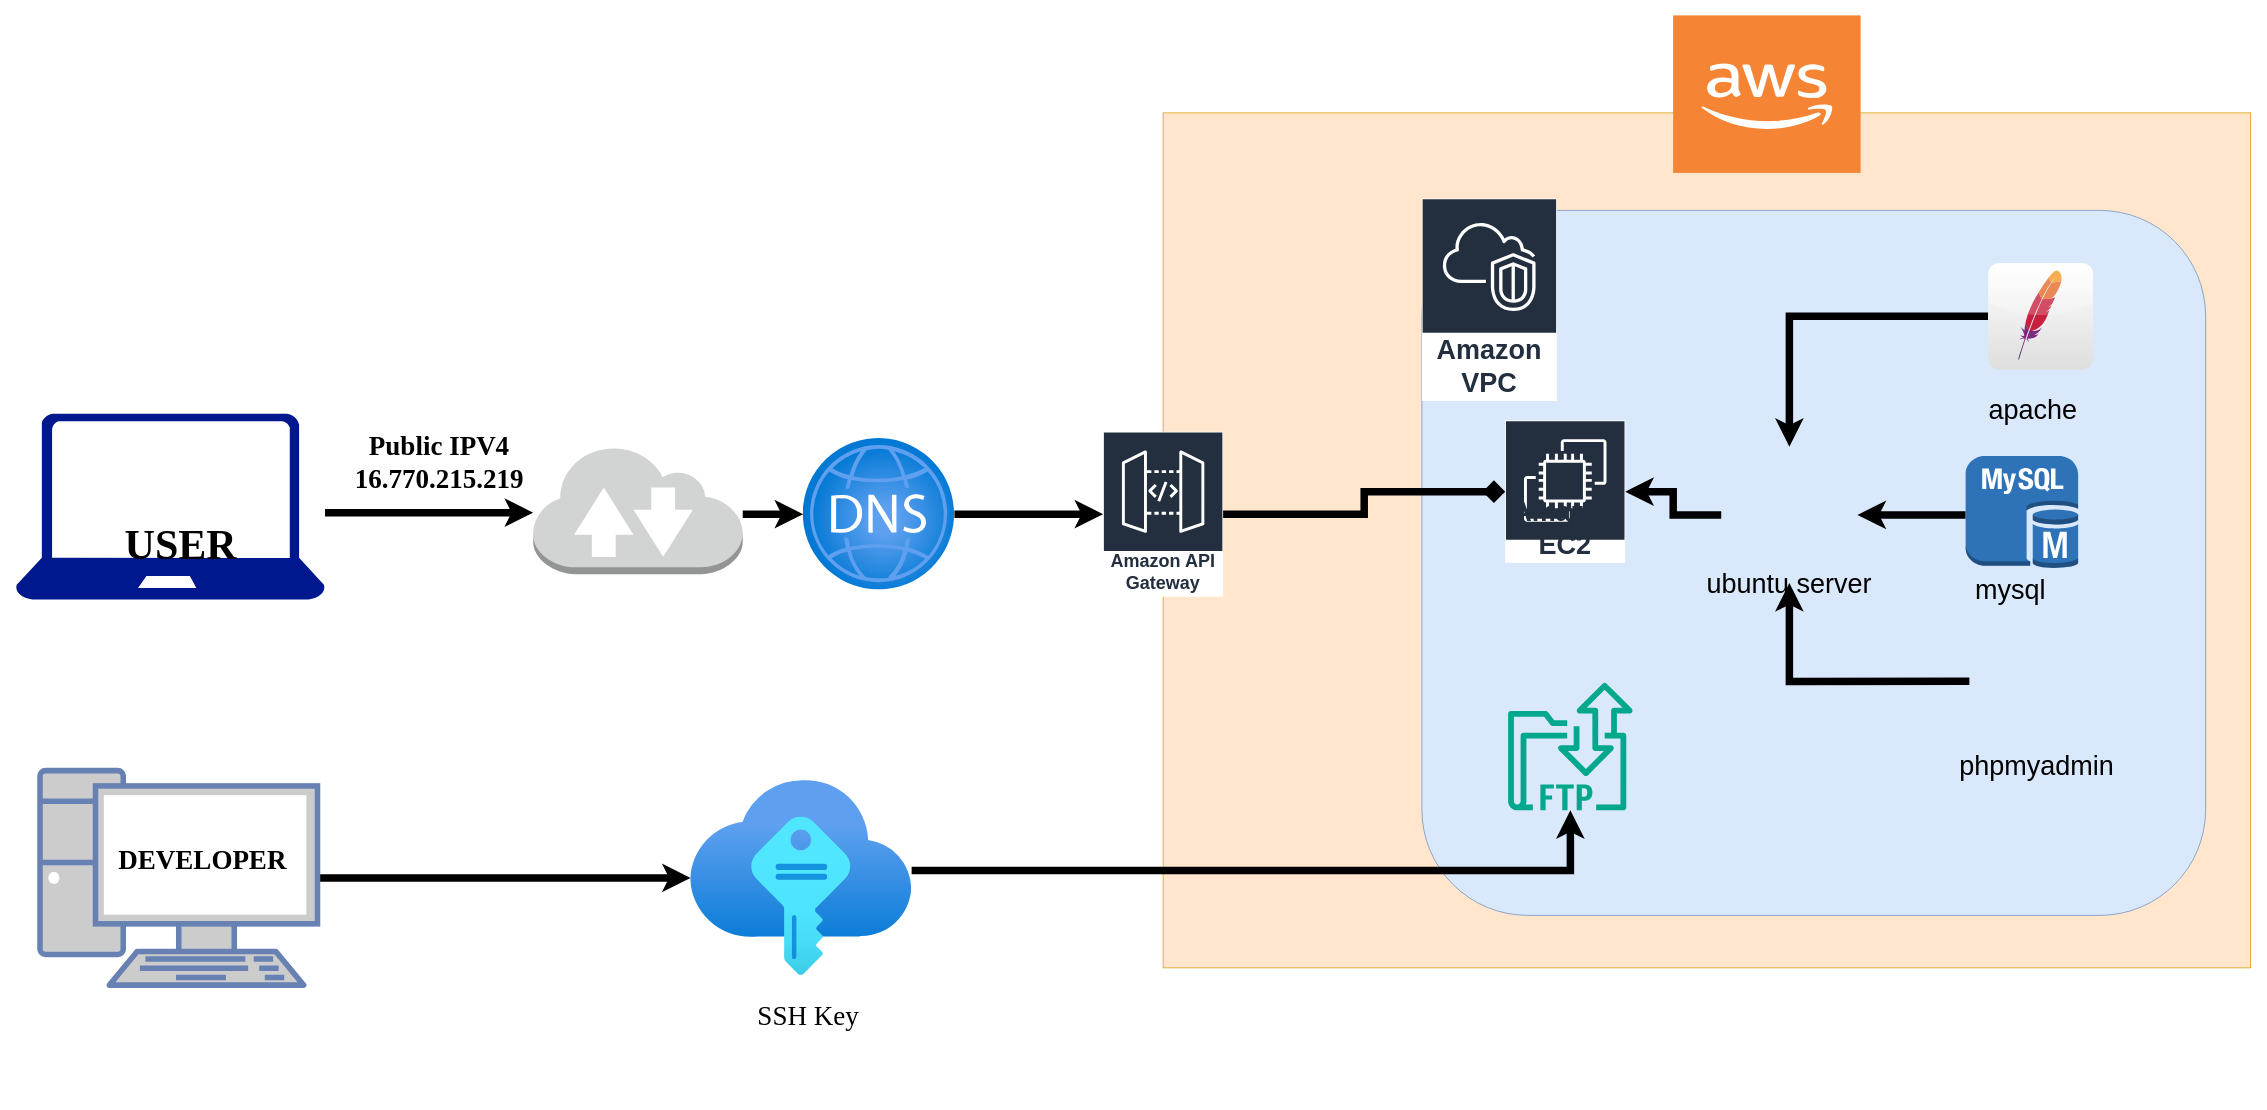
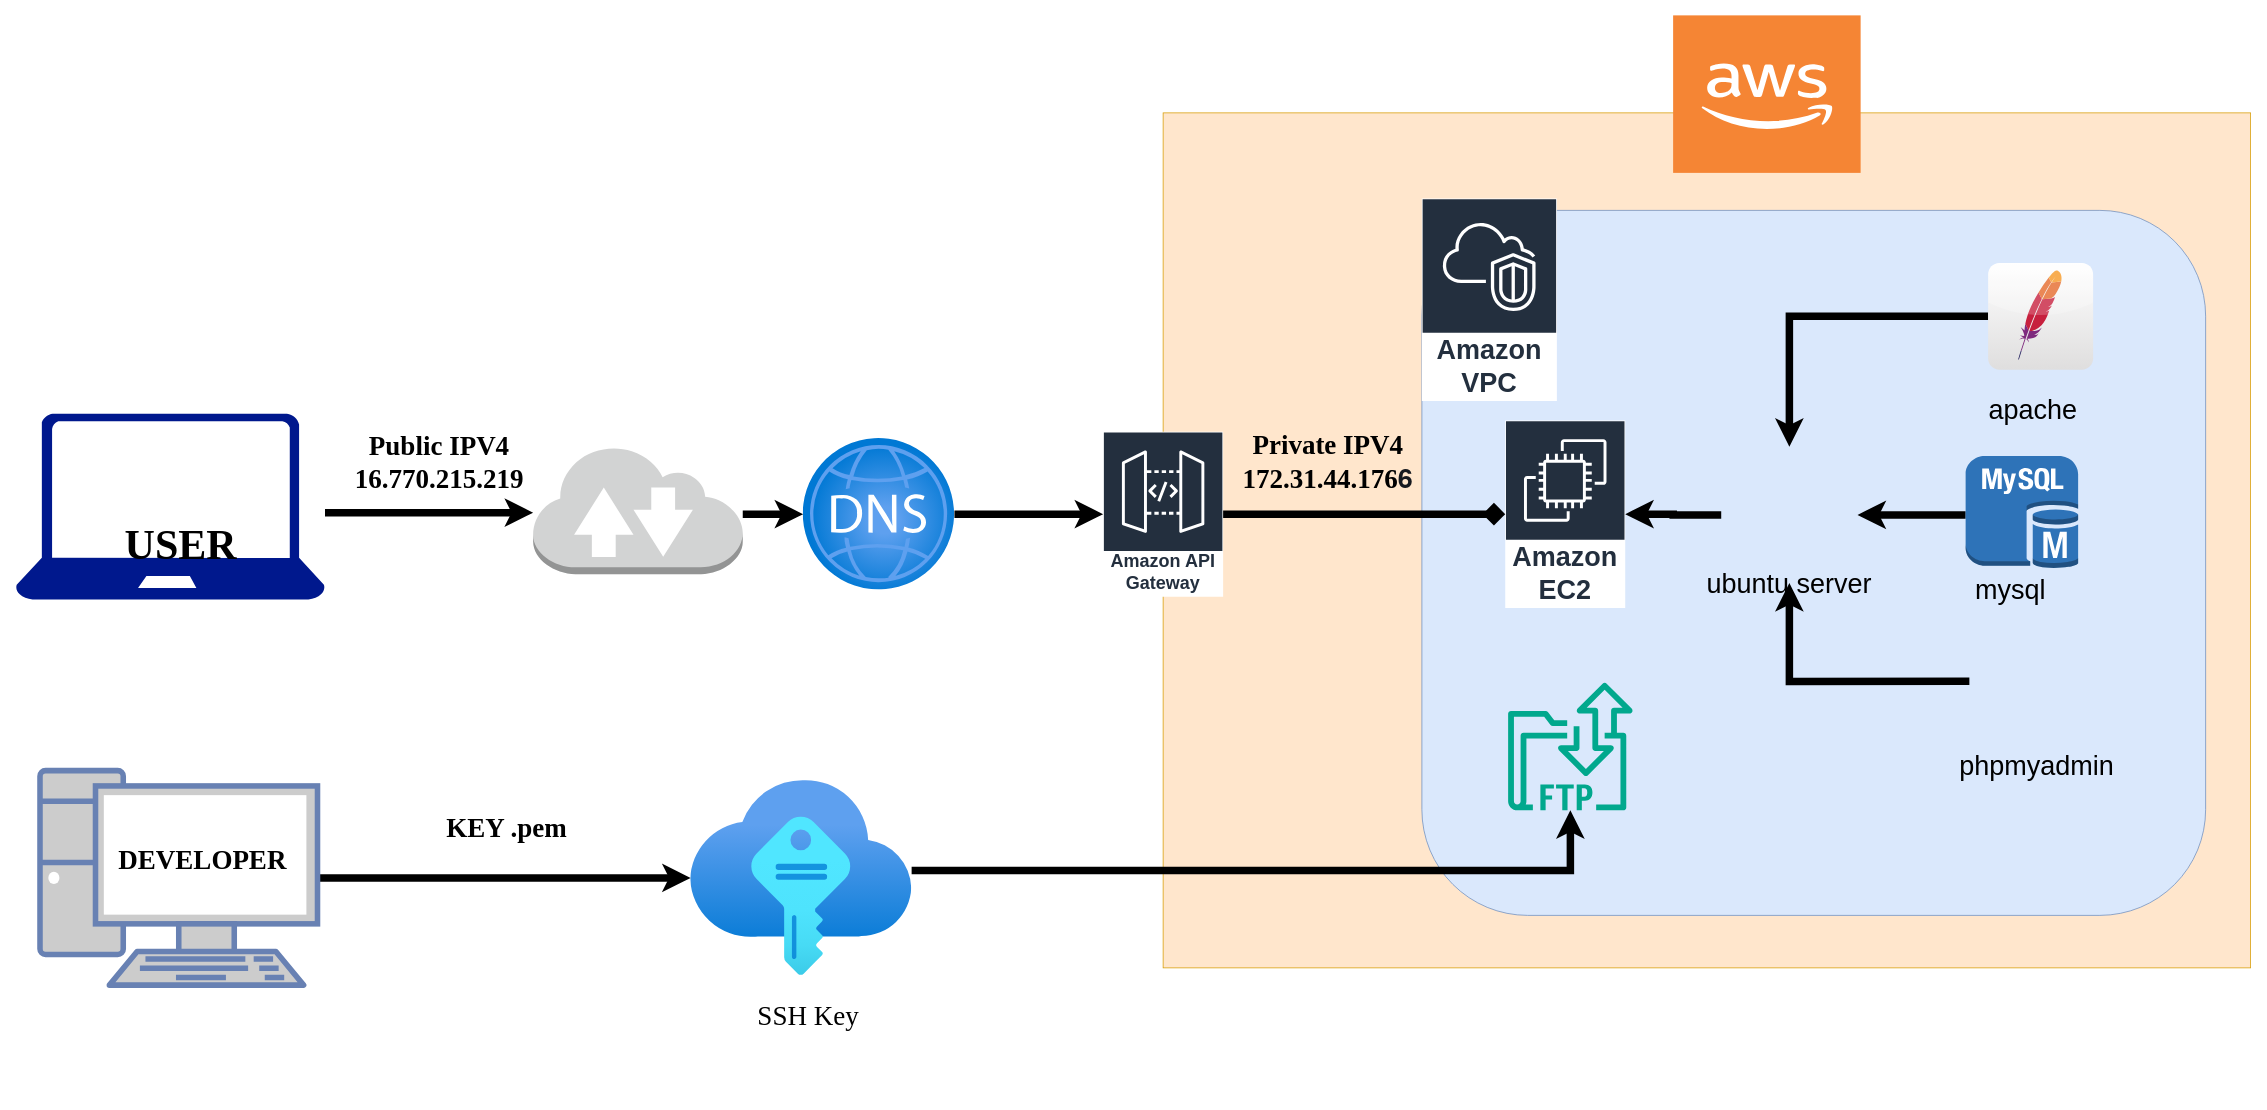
node "Private IPV4 172.31.44.1766": added
node "Amazon EC2": size 120x143 -> 120x188
node "KEY .pem": added
